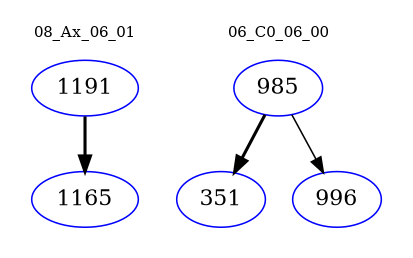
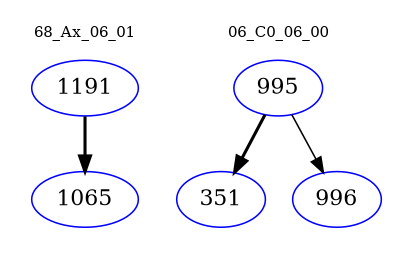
cluster "08_Ax_06_01": label "08_Ax_06_01" -> "68_Ax_06_01"
node "985": label "985" -> "995"
node "1165": label "1165" -> "1065"
